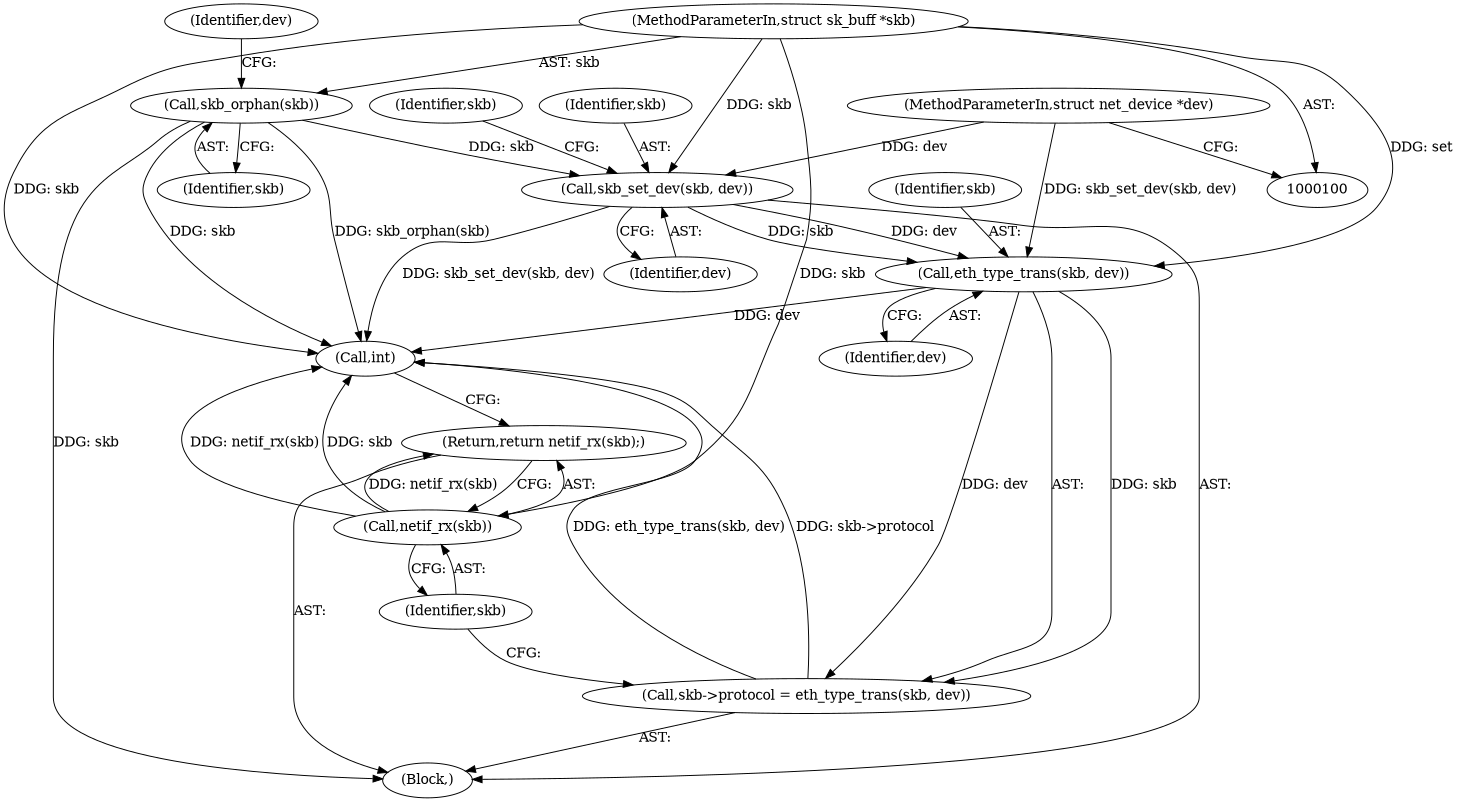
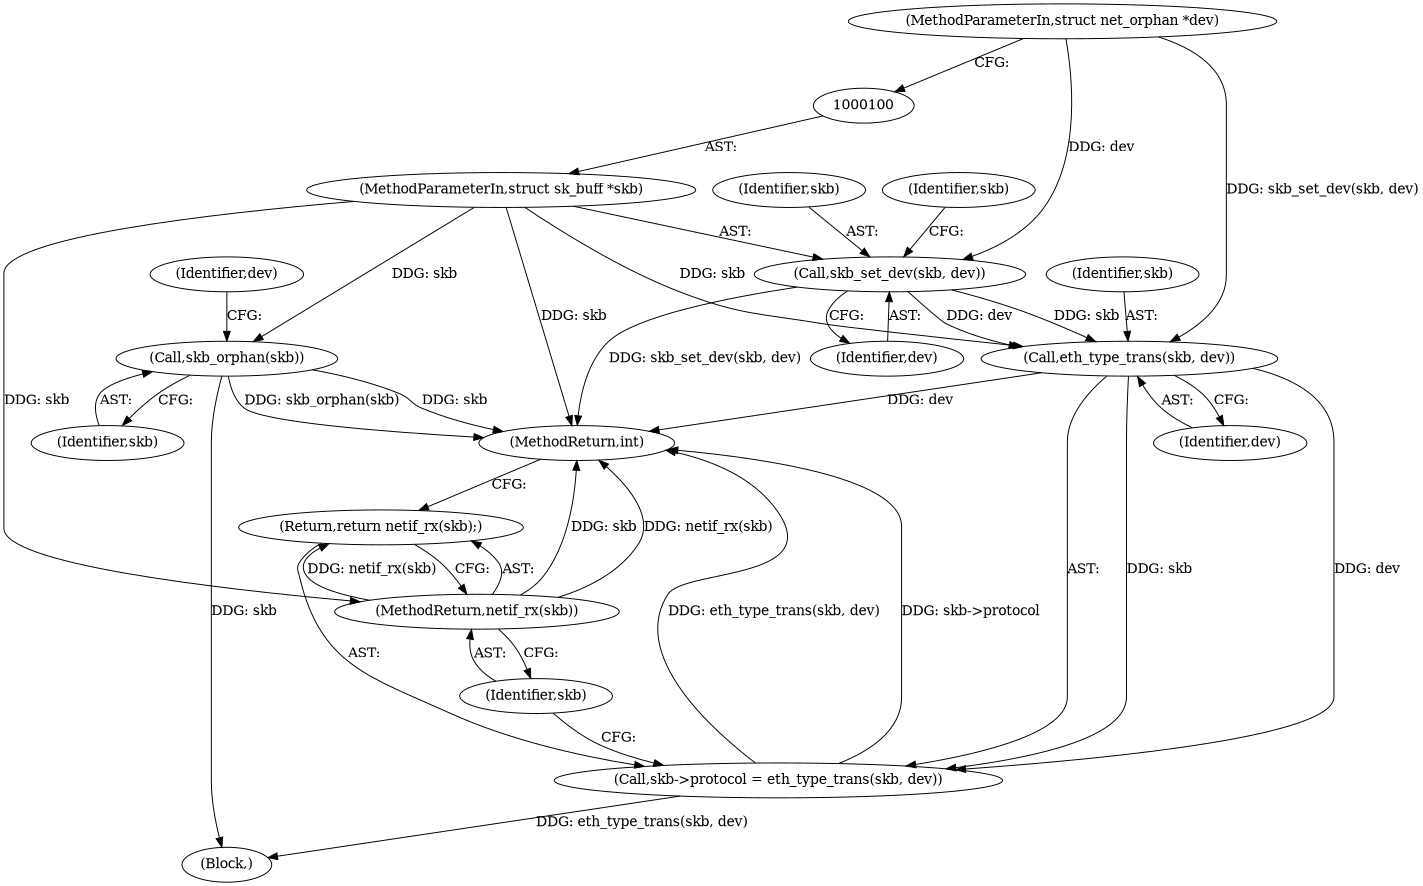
edge "(MethodParameterIn,struct sk_buff *skb)" -> "1000100": reversed
edge "(MethodParameterIn,struct sk_buff *skb)" -> "(Call,skb_orphan(skb))": label "AST: skb" -> "DDG: skb"
edge "(MethodParameterIn,struct sk_buff *skb)" -> "(Call,skb_set_dev(skb, dev))": label "DDG: skb" -> "AST: "
node "(MethodParameterIn,struct net_device *dev)": label "(MethodParameterIn,struct net_device *dev)" -> "(MethodParameterIn,struct net_orphan *dev)"
edge "(MethodParameterIn,struct sk_buff *skb)" -> "(Call,eth_type_trans(skb, dev))": label "DDG: set" -> "DDG: skb"
edge "(Call,skb_orphan(skb))" -> "(Call,skb_set_dev(skb, dev))": removed, label "DDG: skb"
node "(Call,int)": label "(Call,int)" -> "(MethodReturn,int)"
node "(Call,netif_rx(skb))": label "(Call,netif_rx(skb))" -> "(MethodReturn,netif_rx(skb))"
edge "(Return,return netif_rx(skb);)" -> "(Block,)": now "(Return,return netif_rx(skb);)" -> "(Call,skb->protocol = eth_type_trans(skb, dev))"
edge "(Call,skb_set_dev(skb, dev))" -> "(Block,)": removed, label "AST:"
edge "(Call,skb->protocol = eth_type_trans(skb, dev))" -> "(Block,)": label "AST: " -> "DDG: eth_type_trans(skb, dev)"
